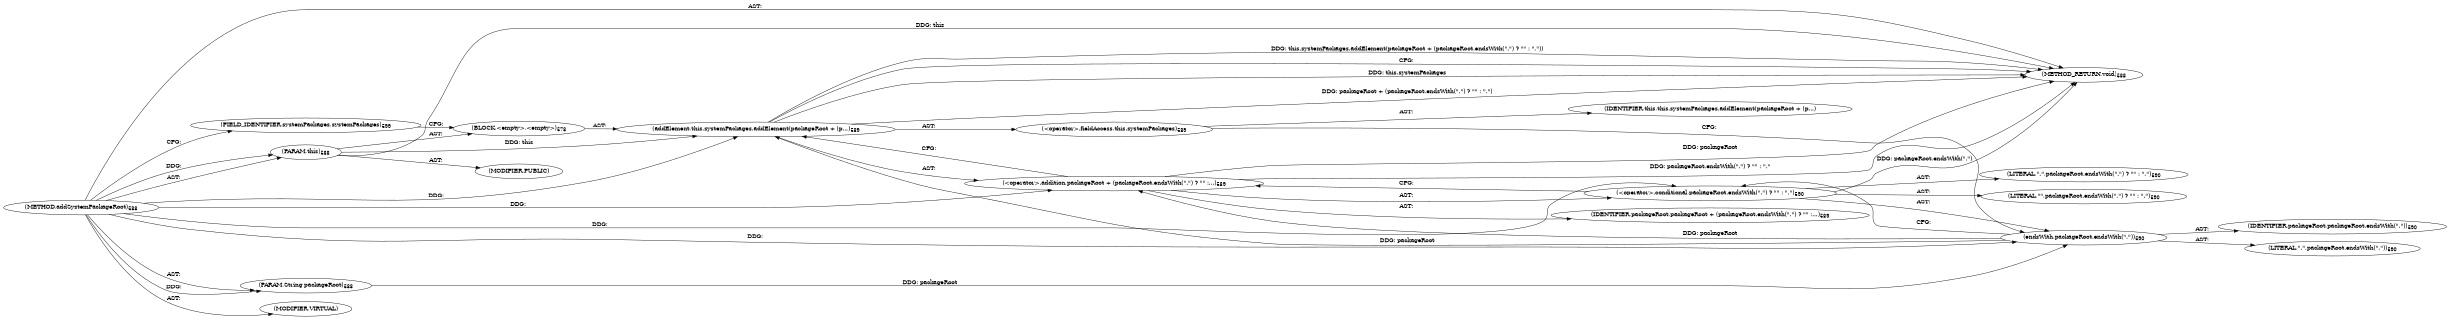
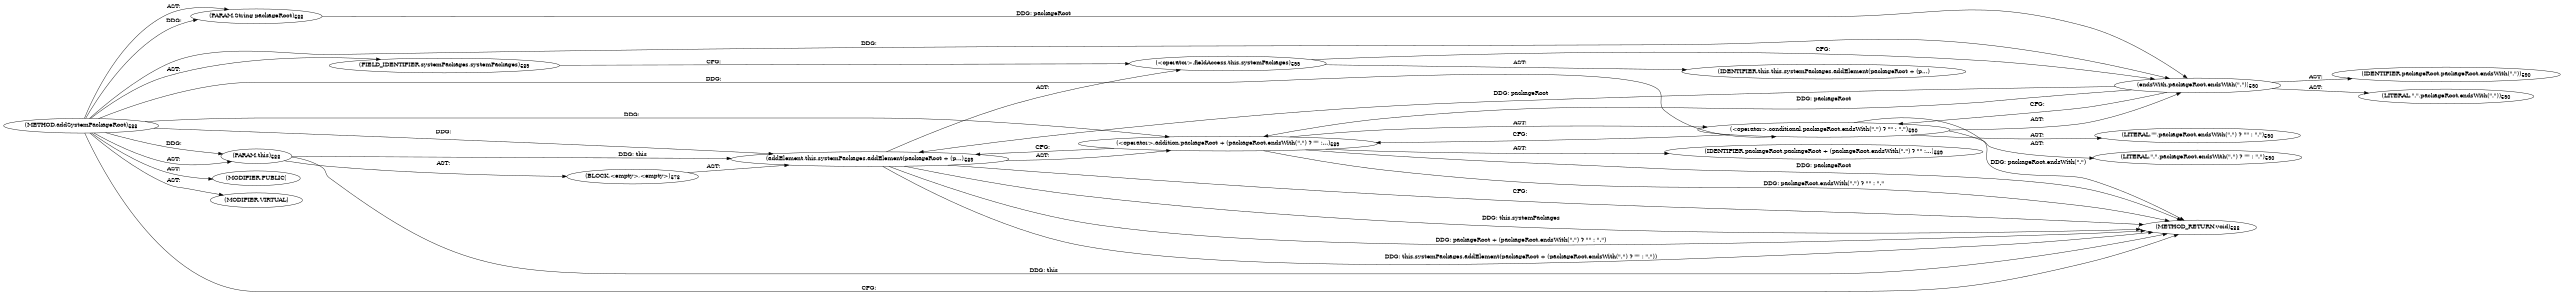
edge "(METHOD,addSystemPackageRoot)" -> "(METHOD_RETURN,void)": label "AST: " -> "CFG: "
node "(FIELD_IDENTIFIER,systemPackages,systemPackages)": text "599" -> "589"
edge "(FIELD_IDENTIFIER,systemPackages,systemPackages)" -> "(BLOCK,<empty>,<empty>)": now "(FIELD_IDENTIFIER,systemPackages,systemPackages)" -> "(<operator>.fieldAccess,this.systemPackages)"
node "(<operator>.fieldAccess,this.systemPackages)": text "589" -> "599"
edge "(METHOD,addSystemPackageRoot)" -> "(FIELD_IDENTIFIER,systemPackages,systemPackages)": label "CFG: " -> "AST: "
edge "(PARAM,this)" -> "(MODIFIER,PUBLIC)": now "(METHOD,addSystemPackageRoot)" -> "(MODIFIER,PUBLIC)"
